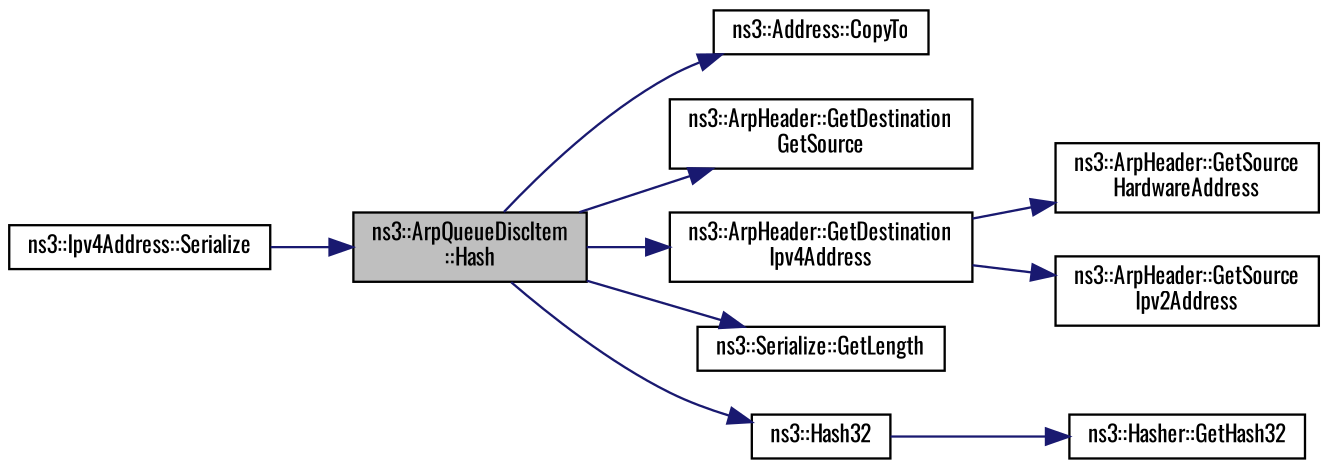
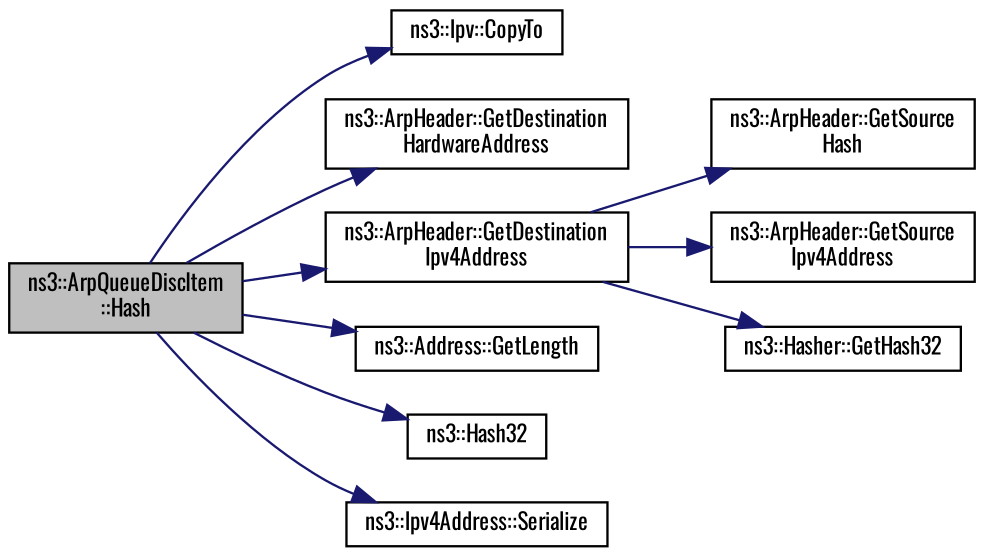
node "ns3::Address::CopyTo": label "ns3::Address::CopyTo" -> "ns3::Ipv::CopyTo"
node "ns3::ArpHeader::GetDestination GetSource": label "ns3::ArpHeader::GetDestination GetSource" -> "ns3::ArpHeader::GetDestination HardwareAddress"
node "ns3::ArpHeader::GetSource HardwareAddress": label "ns3::ArpHeader::GetSource HardwareAddress" -> "ns3::ArpHeader::GetSource Hash"
edge "ns3::Ipv4Address::Serialize" -> "ns3::ArpQueueDiscItem ::Hash": reversed
node "ns3::ArpHeader::GetSource Ipv2Address": label "ns3::ArpHeader::GetSource Ipv2Address" -> "ns3::ArpHeader::GetSource Ipv4Address"
node "ns3::Serialize::GetLength": label "ns3::Serialize::GetLength" -> "ns3::Address::GetLength"
edge "ns3::Hash32" -> "ns3::Hasher::GetHash32": now "ns3::ArpHeader::GetDestination Ipv4Address" -> "ns3::Hasher::GetHash32"
